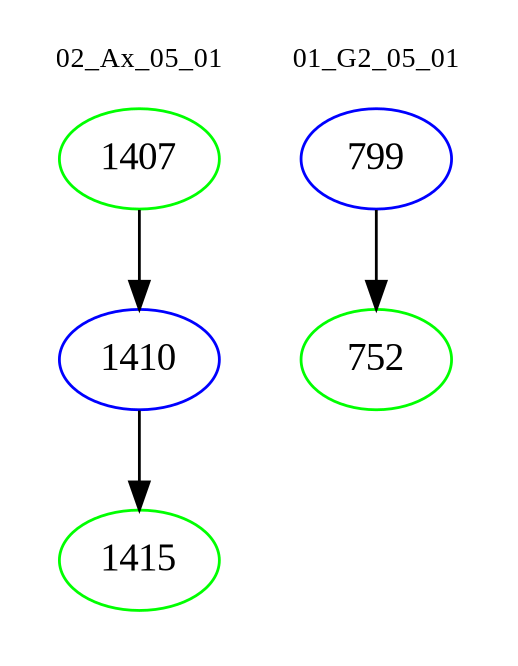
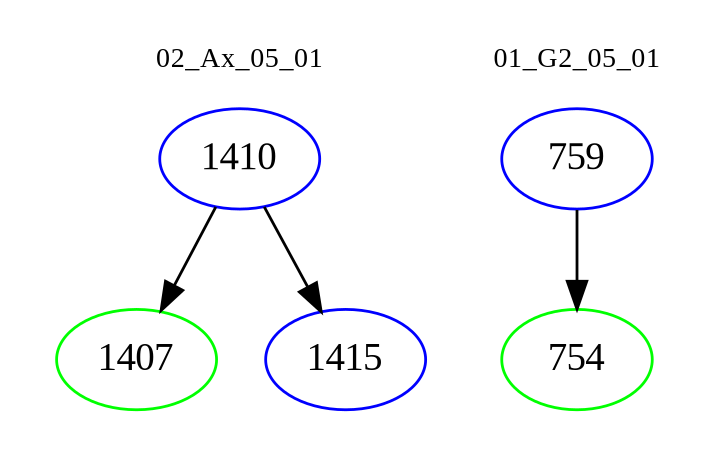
node "799": label "799" -> "759"
edge "1407" -> "1410": reversed
node "752": label "752" -> "754"
node "1415": color green -> blue
